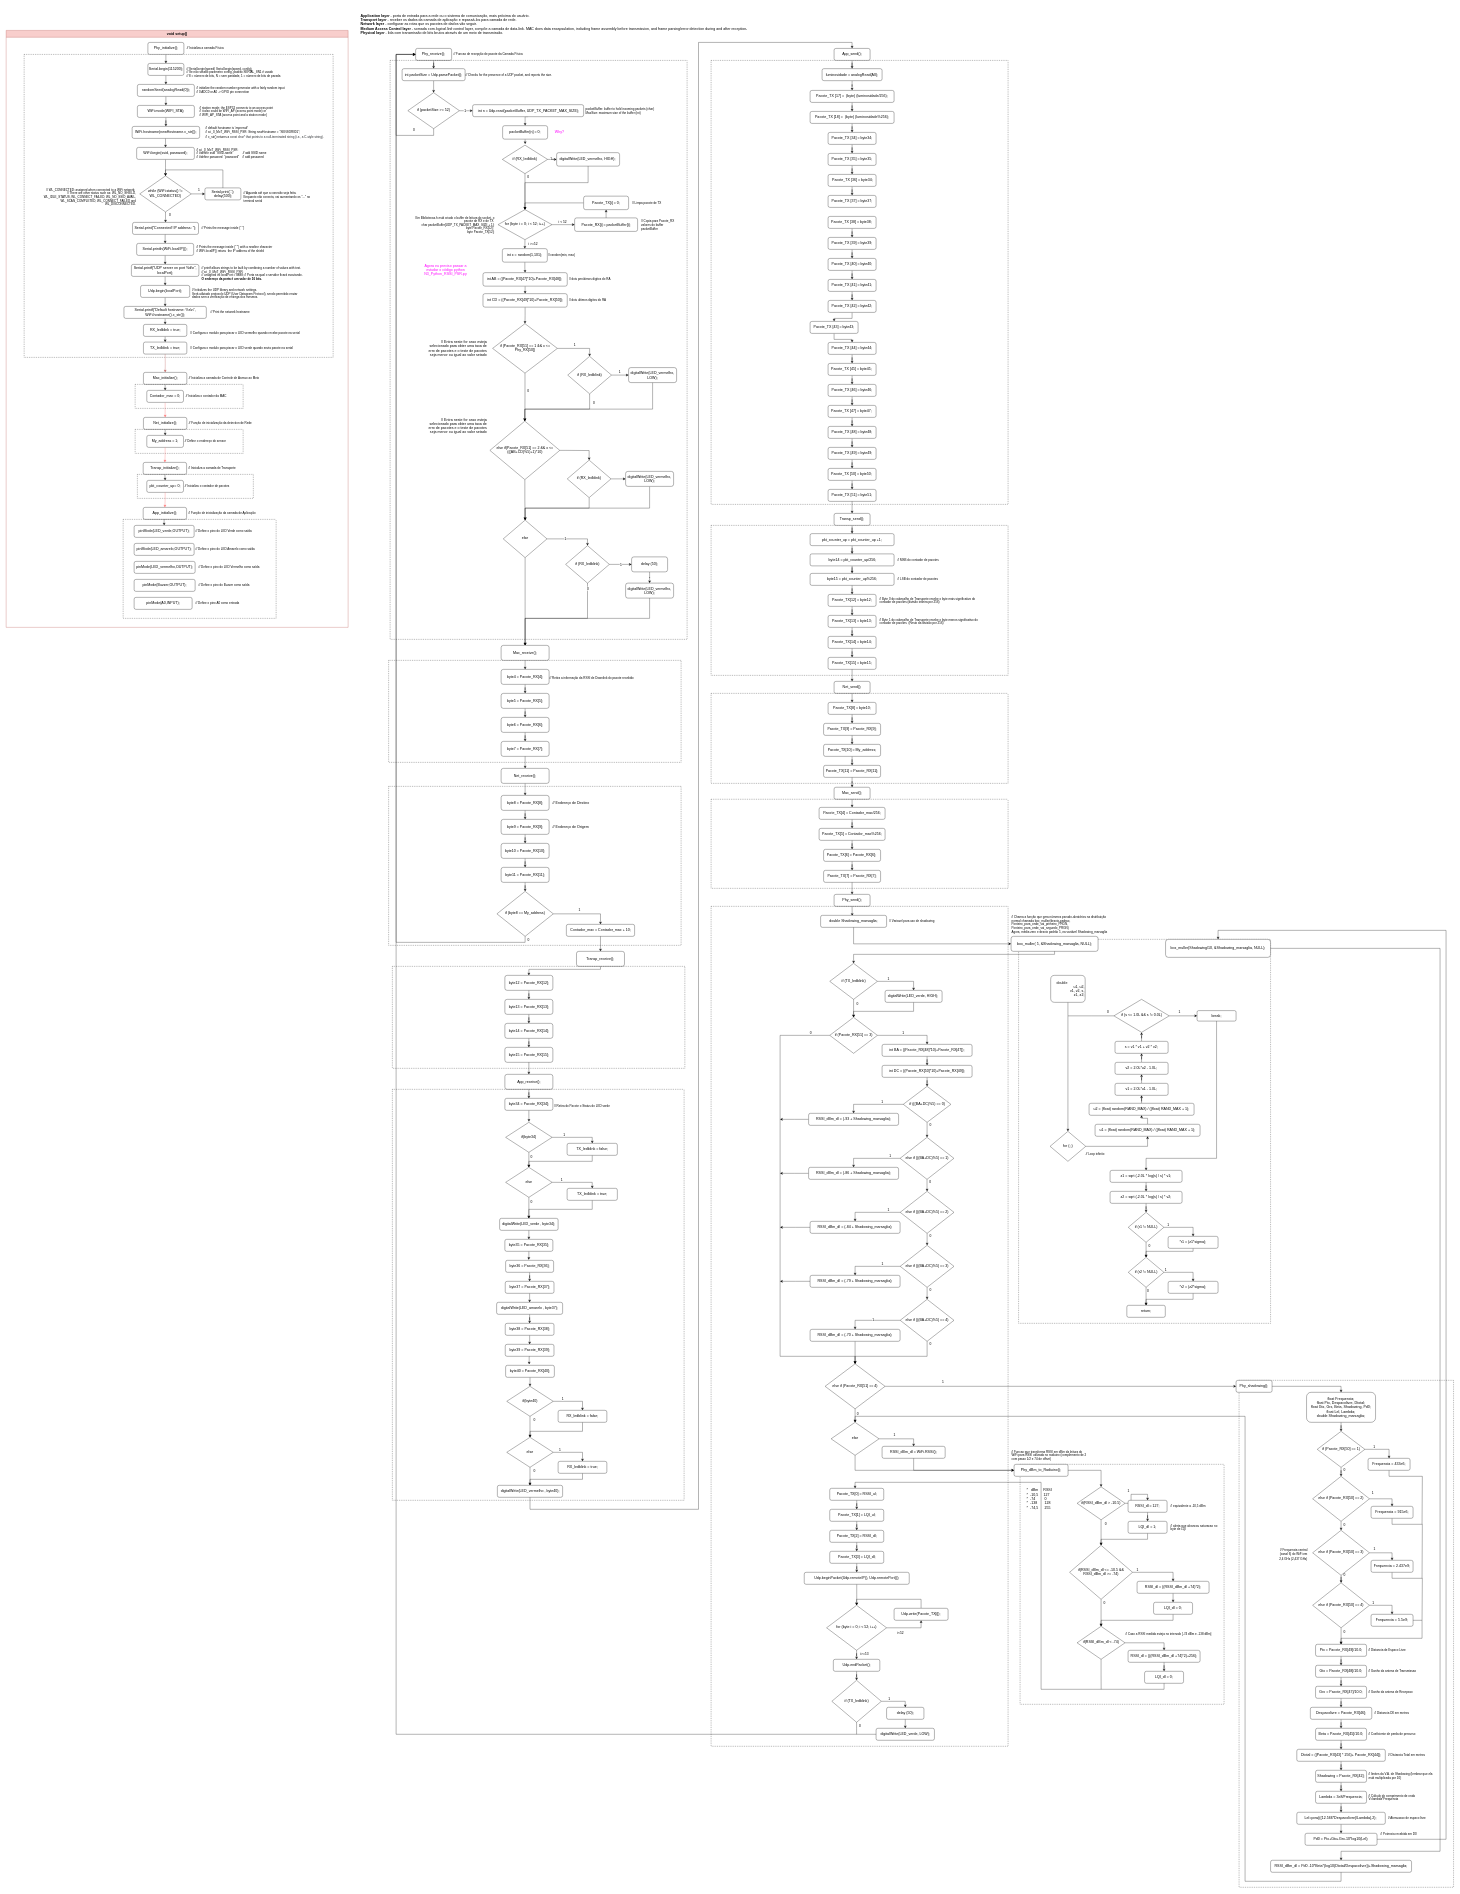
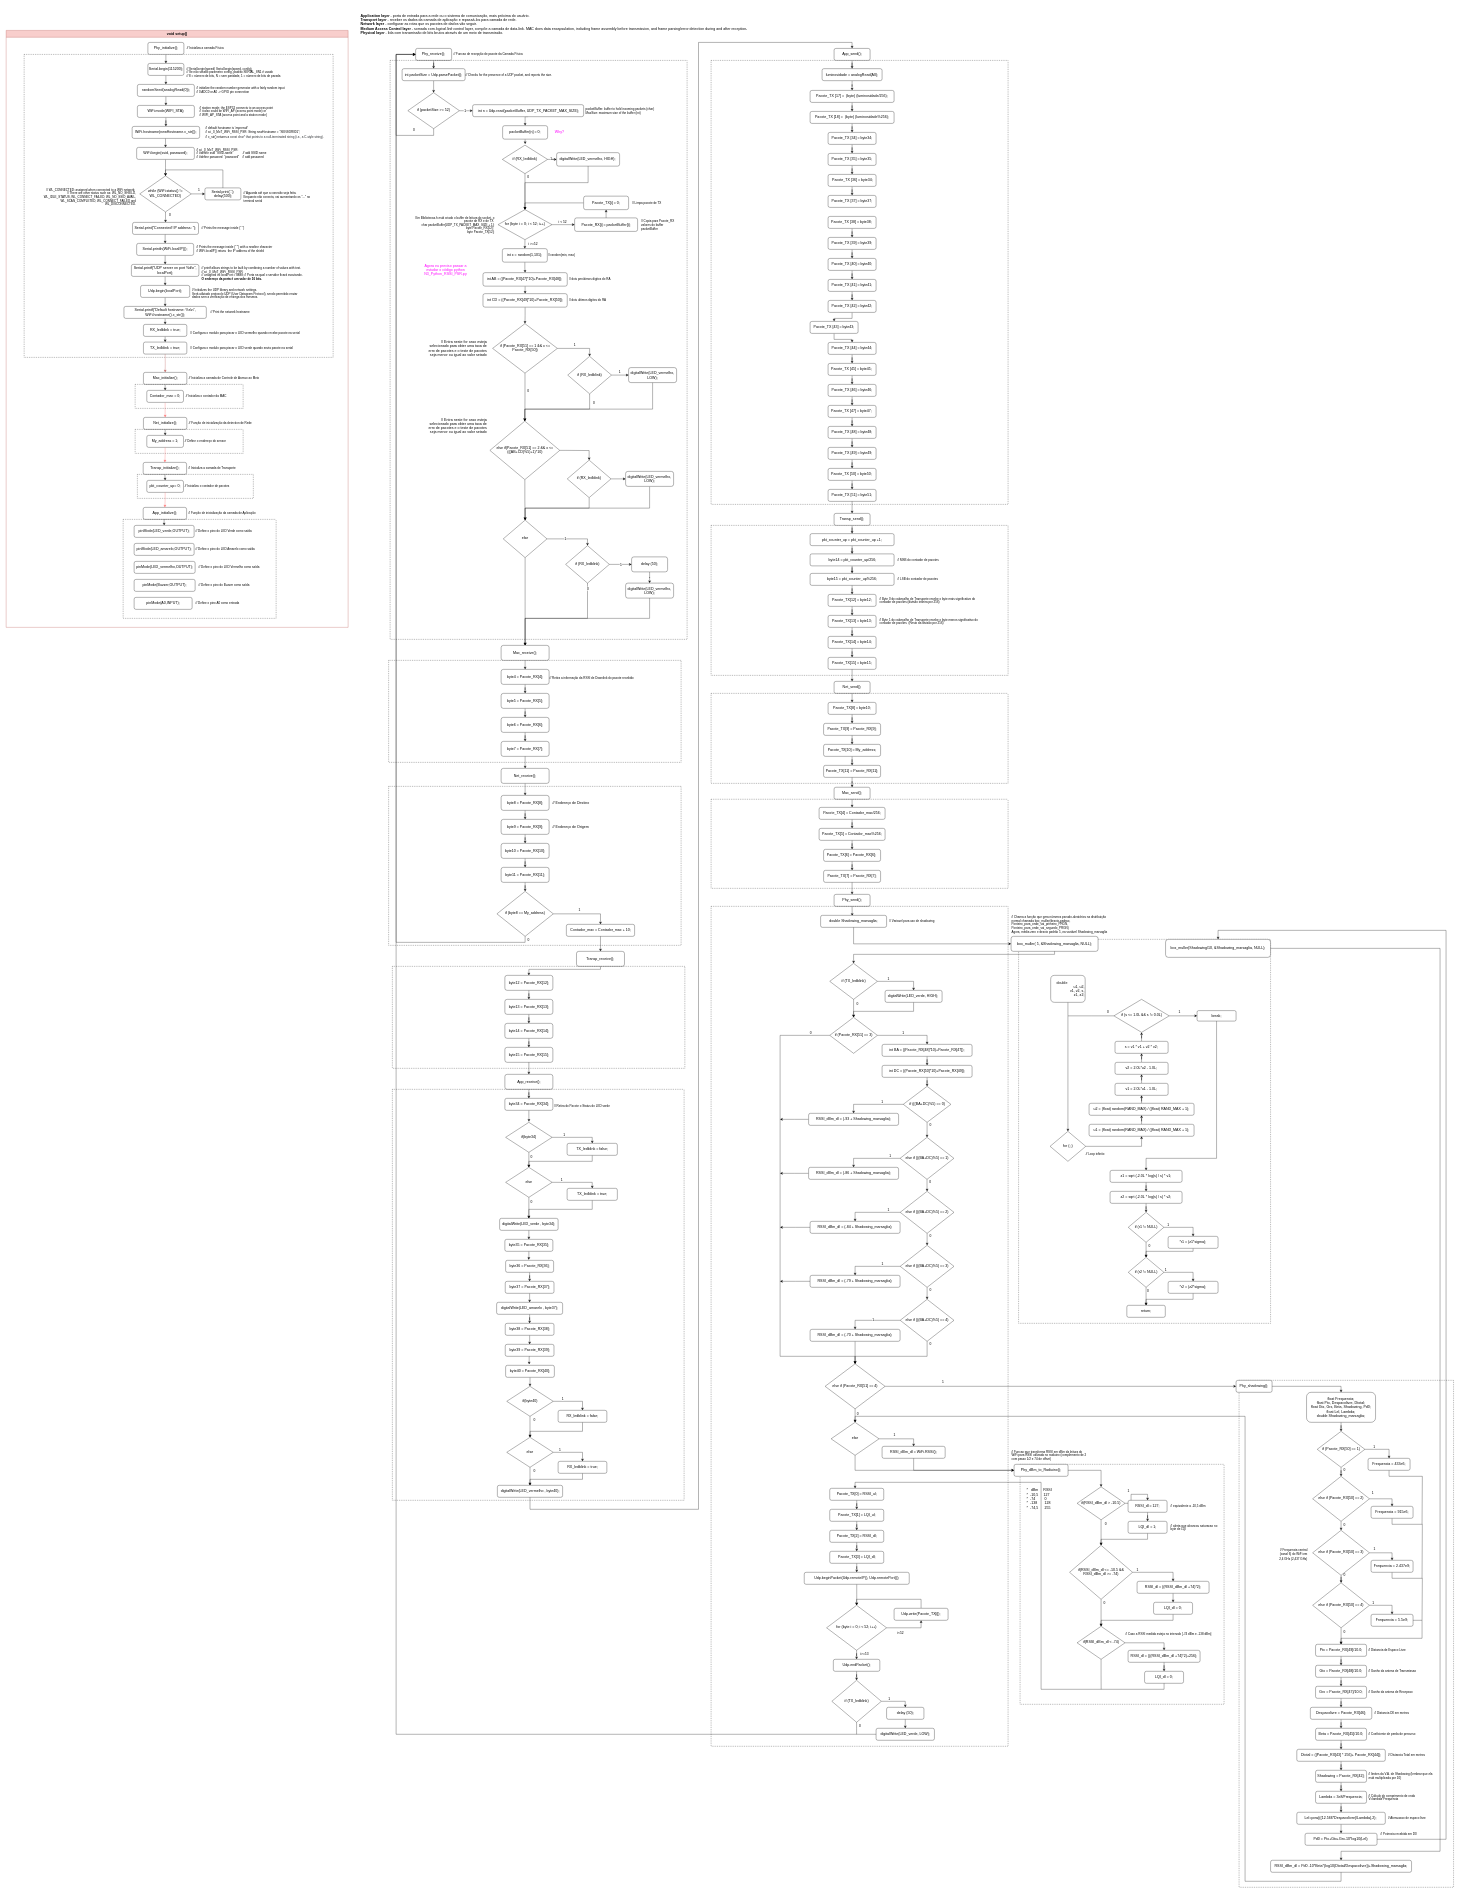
node "if (Pacote_RX[51] == 1 && x <= Phy_RX[50])": label "if (Pacote_RX[51] == 1 && x <= Phy_RX[50])" -> "if (Pacote_RX[51] == 1 && x <= Pacote_RX[50])"
node "u1 = (float) random(RAND_MAX) / ((float) RAND_MAX + 1);": moved (1148, 1130) -> (1142, 1130)
